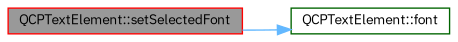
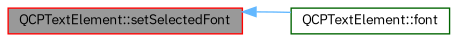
edge "QCPTextElement::setSelectedFont" -> "QCPTextElement::font": reversed
